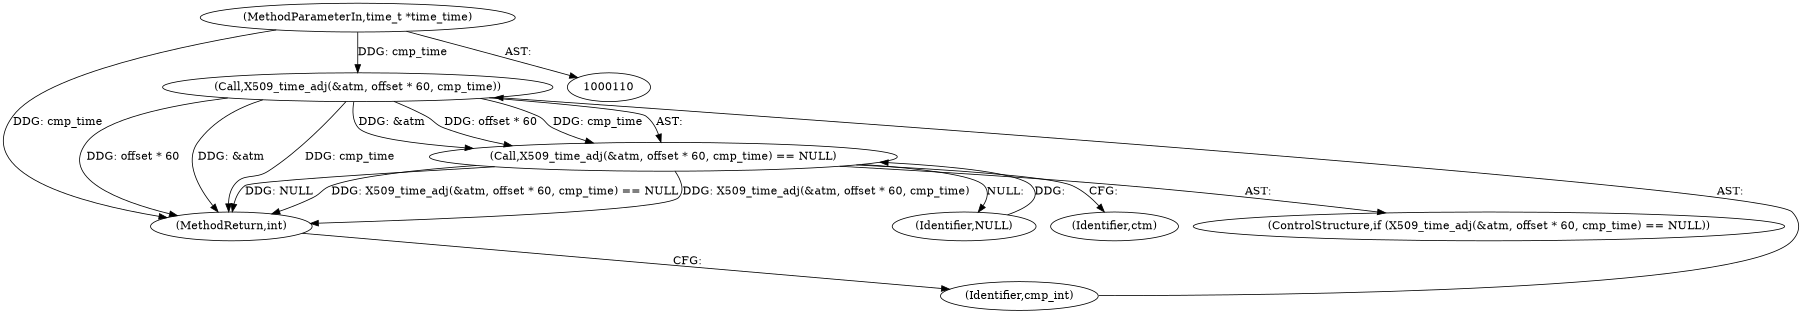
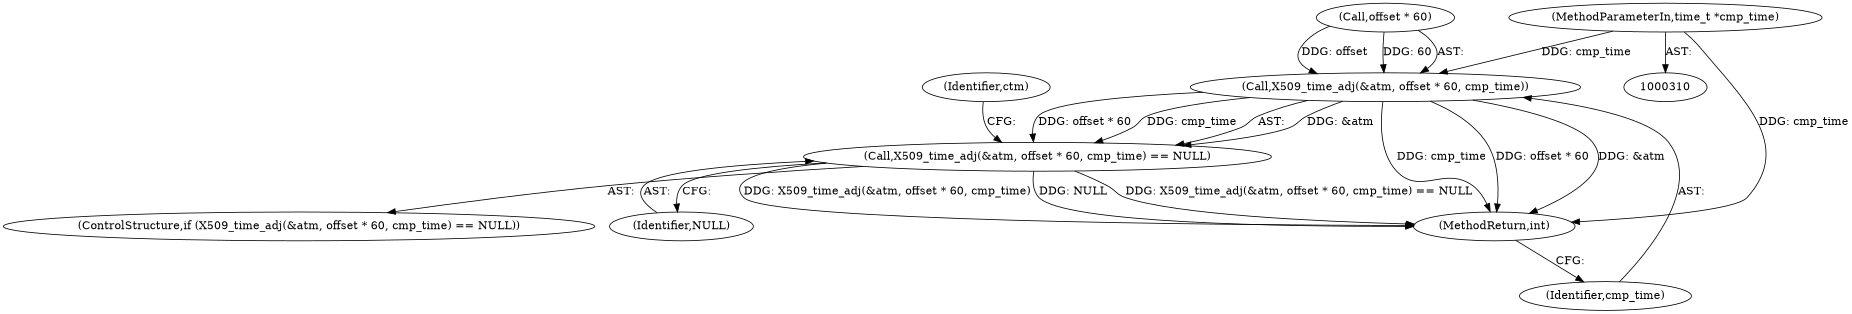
node "(MethodParameterIn,time_t *time_time)": label "(MethodParameterIn,time_t *time_time)" -> "(MethodParameterIn,time_t *cmp_time)"
node "(Call,offset * 60)": added
node "1000110": label "1000110" -> "1000310"
edge "(Call,X509_time_adj(&atm, offset * 60, cmp_time) == NULL)" -> "(Identifier,ctm)": reversed
edge "(Call,X509_time_adj(&atm, offset * 60, cmp_time) == NULL)" -> "(Identifier,NULL)": label "NULL: " -> "CFG: "
edge "(Identifier,NULL)" -> "(Call,X509_time_adj(&atm, offset * 60, cmp_time) == NULL)": label "DDG: " -> "AST: "
node "(Identifier,cmp_int)": label "(Identifier,cmp_int)" -> "(Identifier,cmp_time)"
